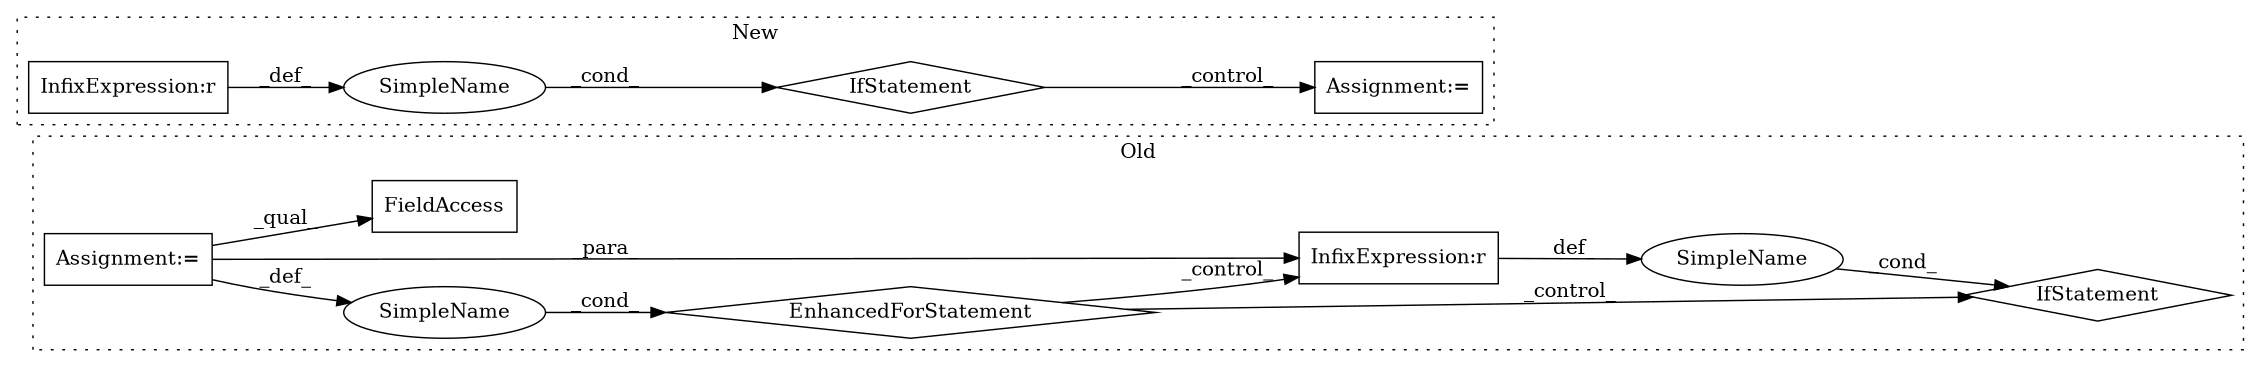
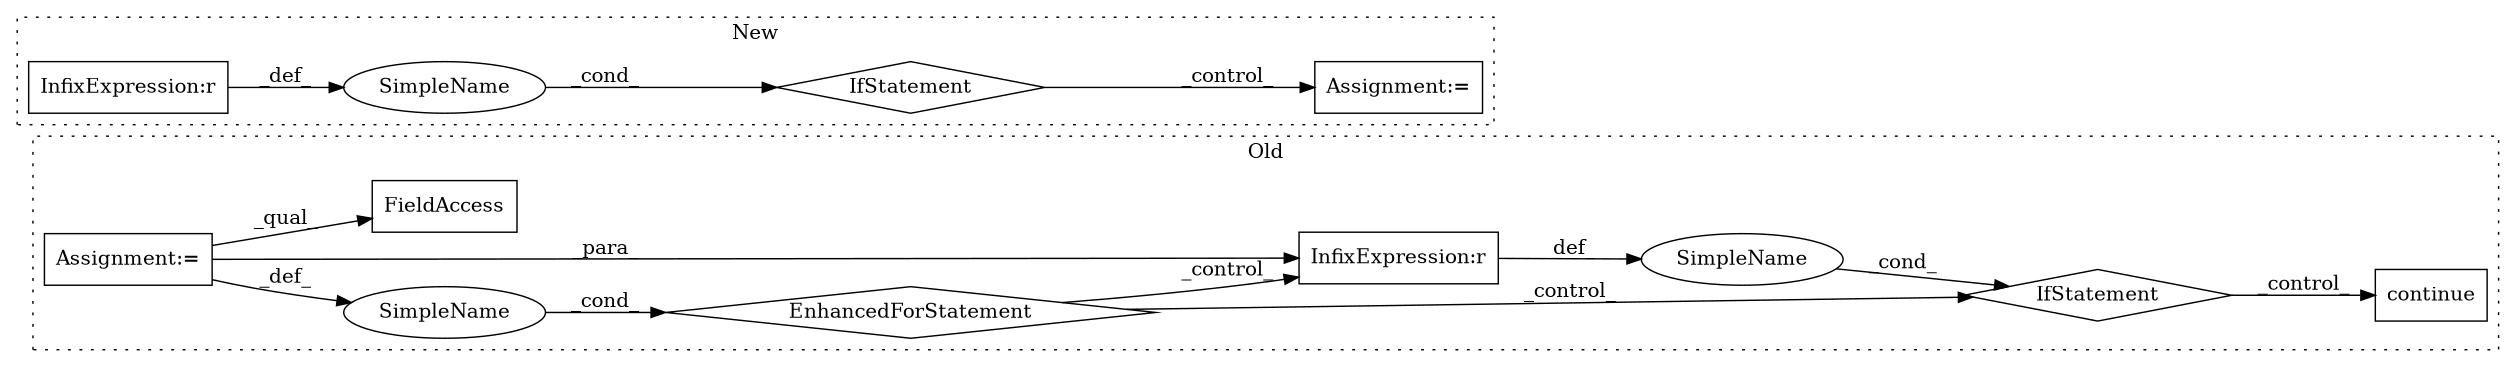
node "continue": added
